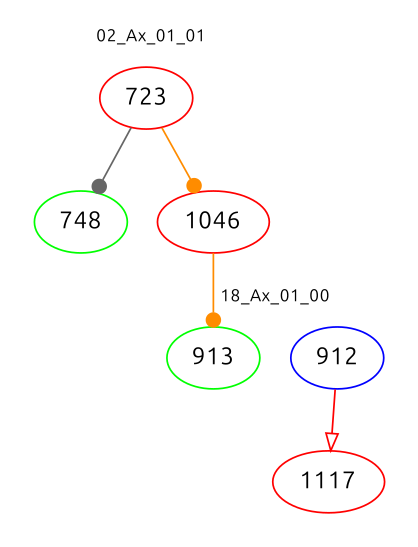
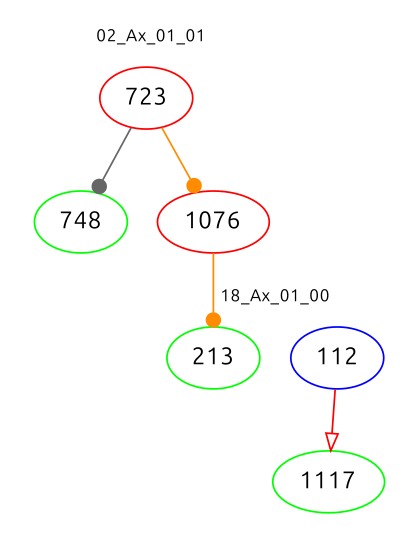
node "1046": label "1046" -> "1076"
node "913": label "913" -> "213"
node "912": label "912" -> "112"
node "1117": color red -> green
